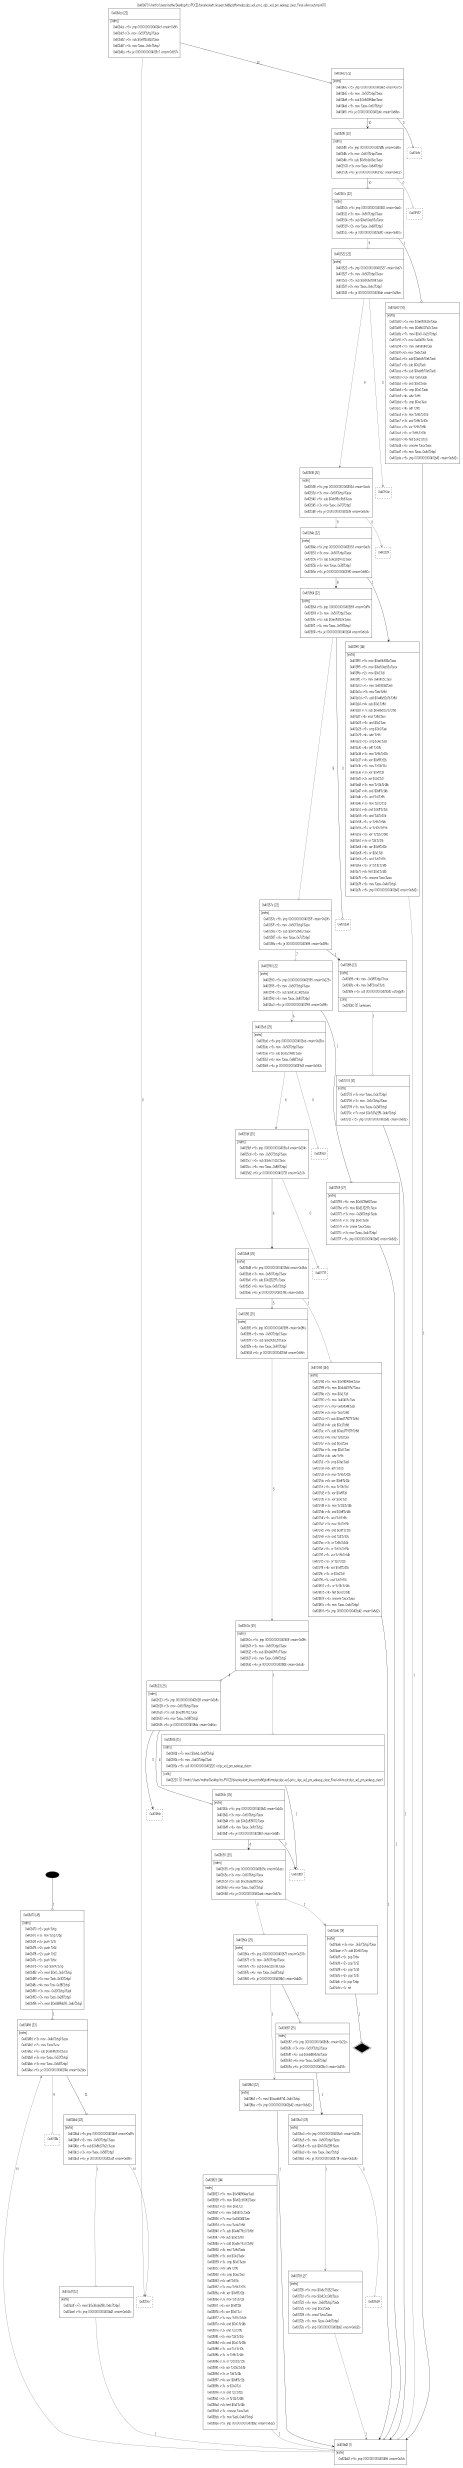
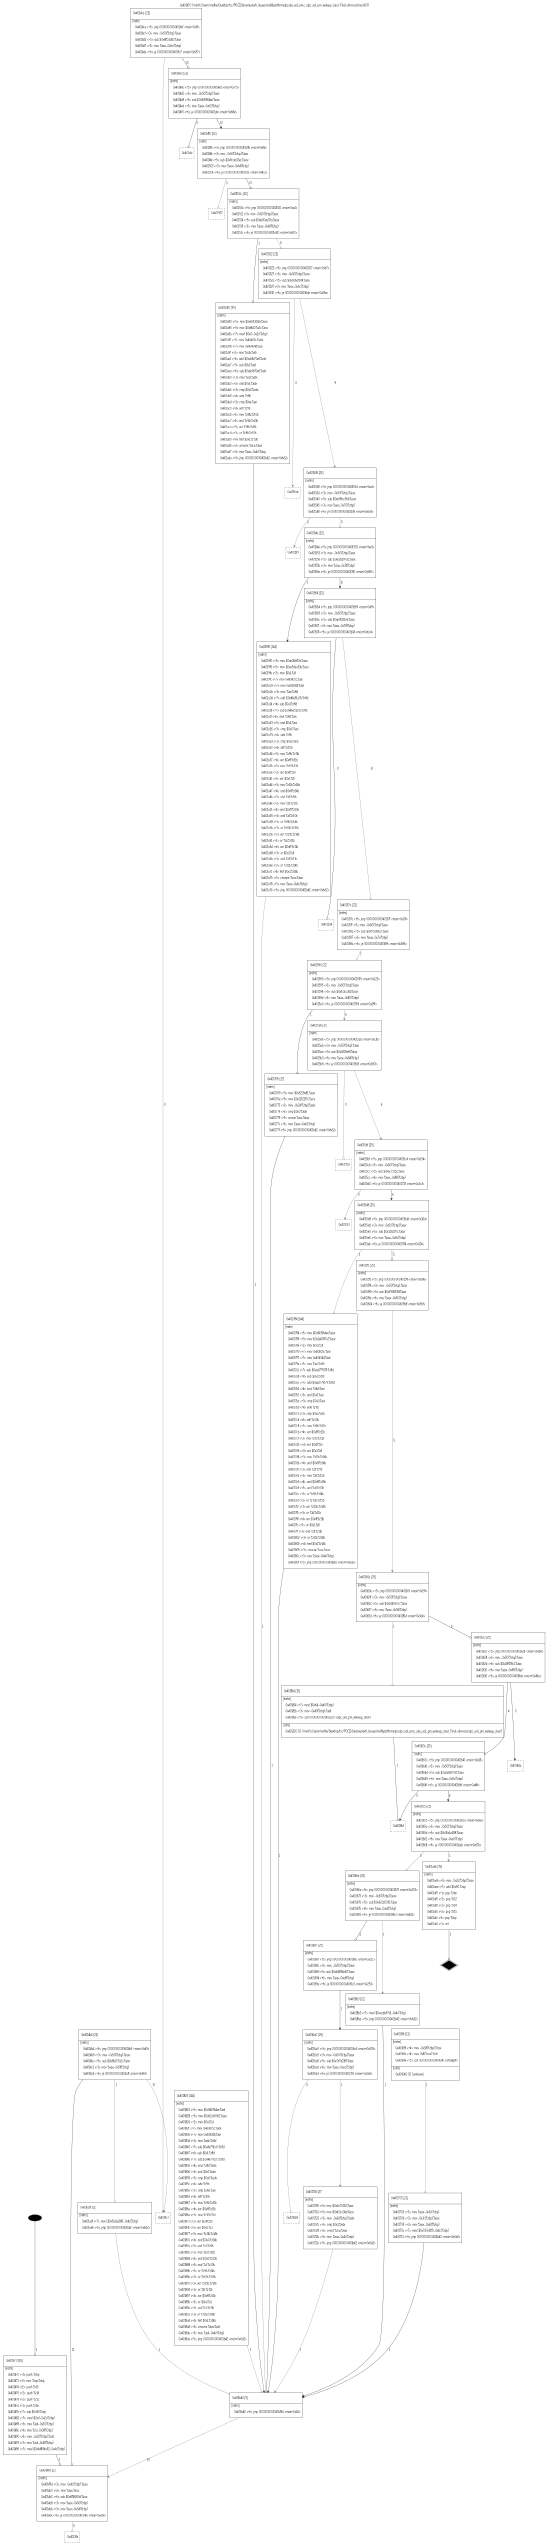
edge "0x40157a [22]" -> "0x4016f6 [13]": removed, label "1"
edge "0x40149d [23]" -> "0x4014b4 [22]": reversed
